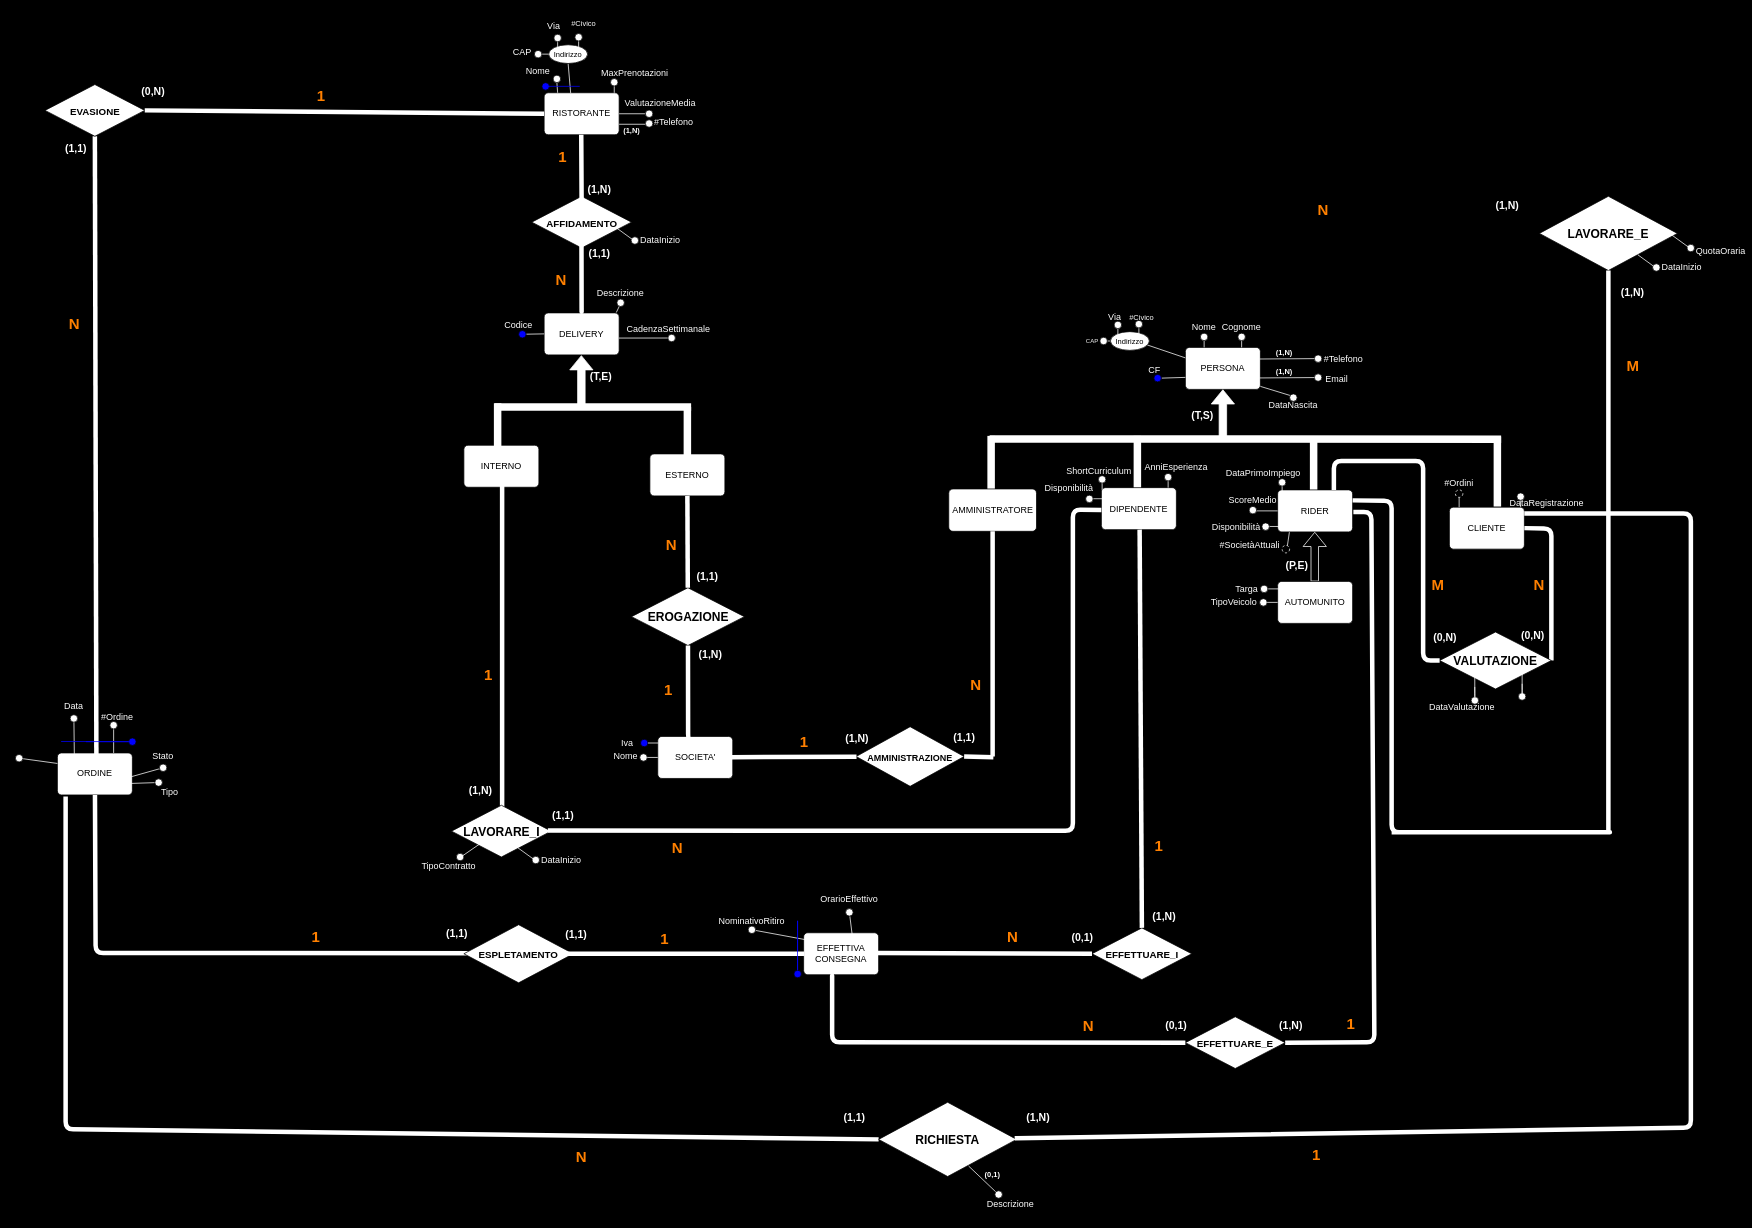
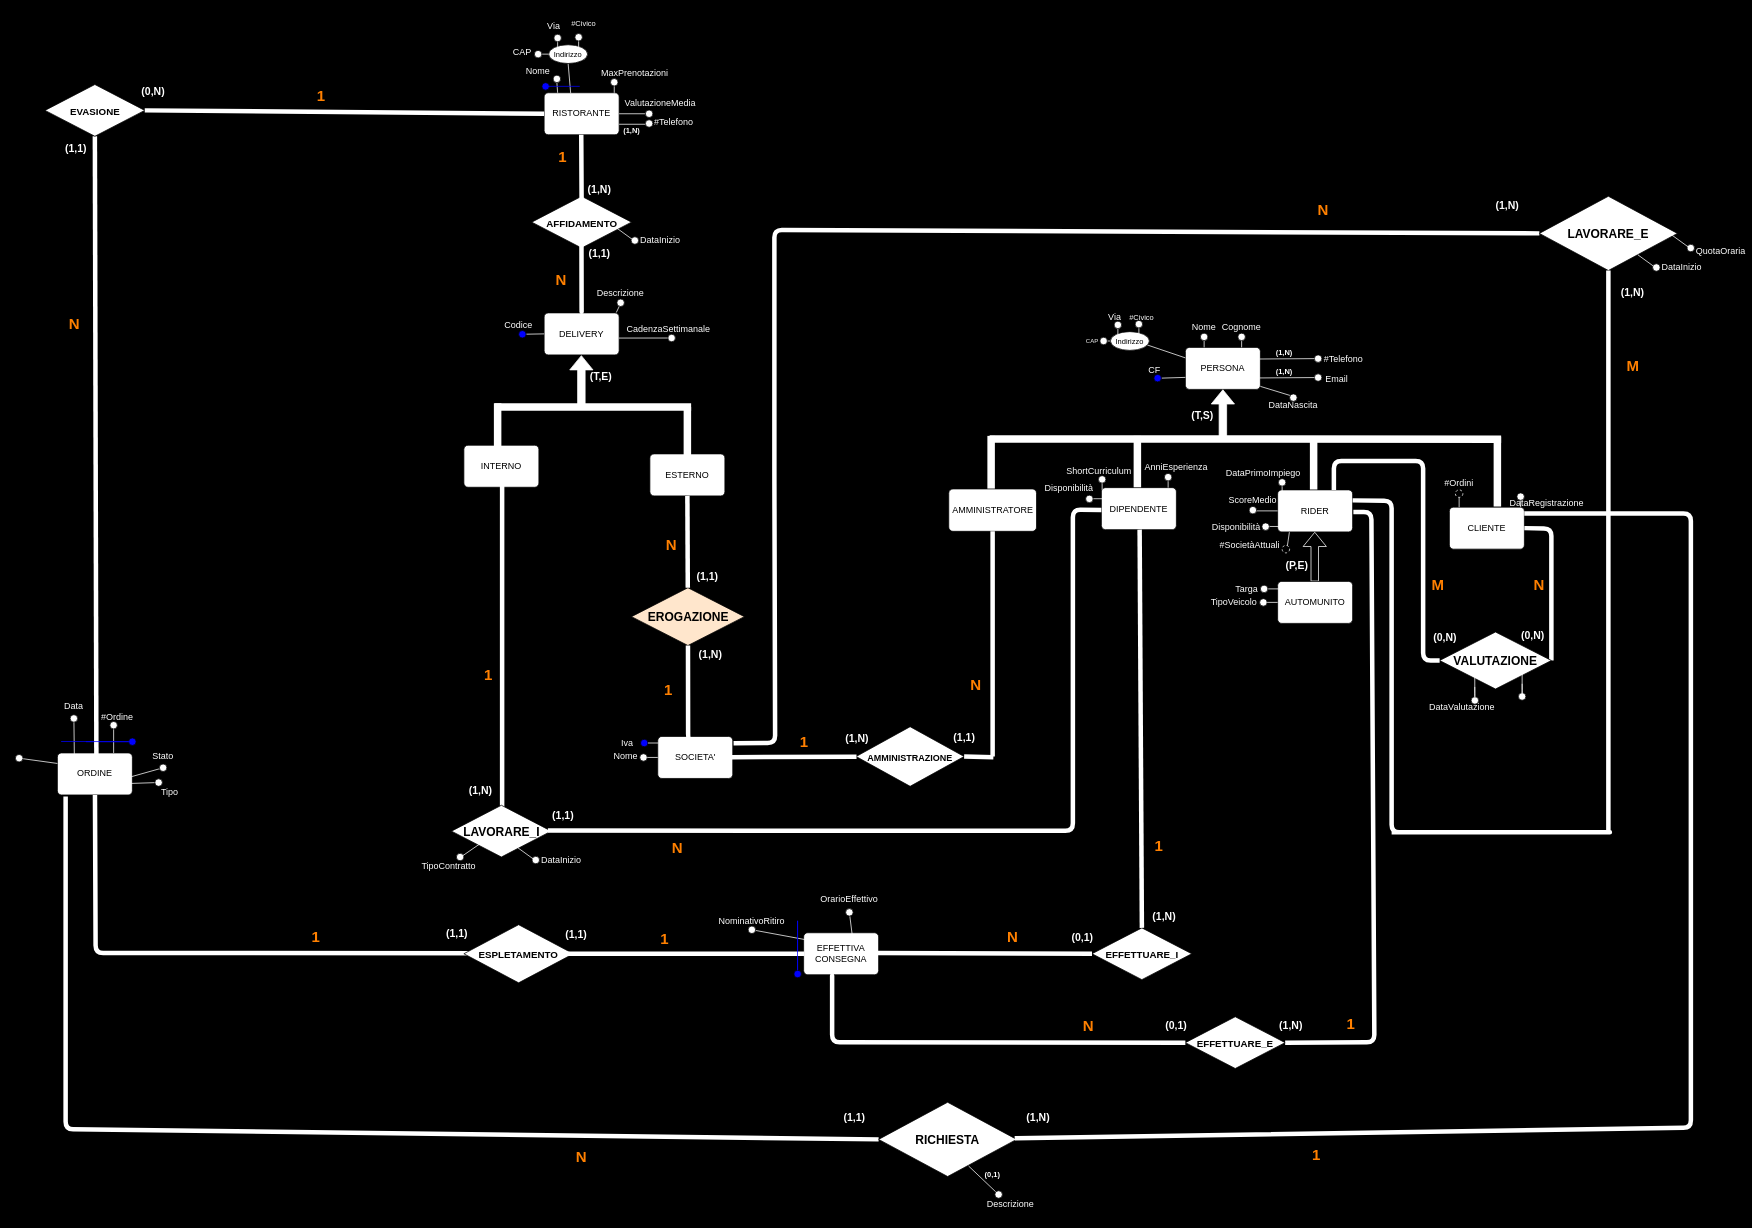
edge "LAVORARE_E" -- "SOCIETA'": added
node "EROGAZIONE": fillcolor #ffffff -> #ffe6cc
